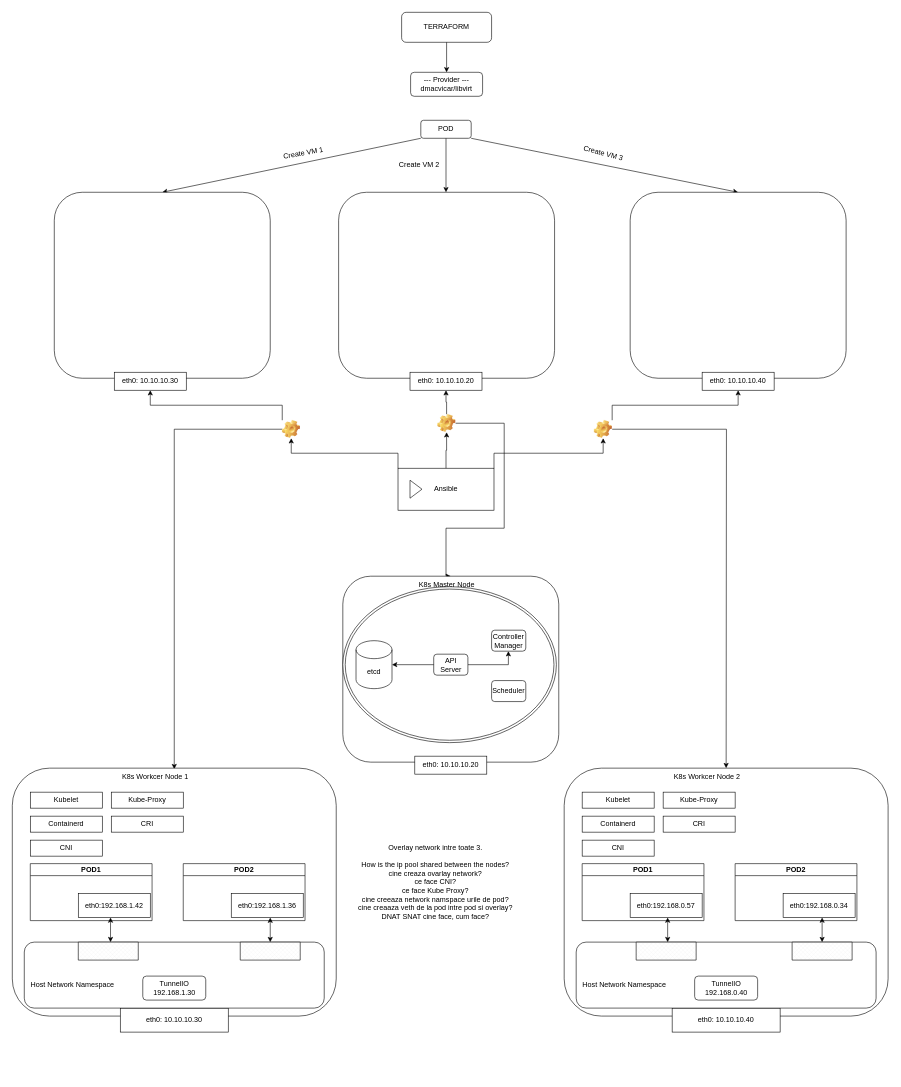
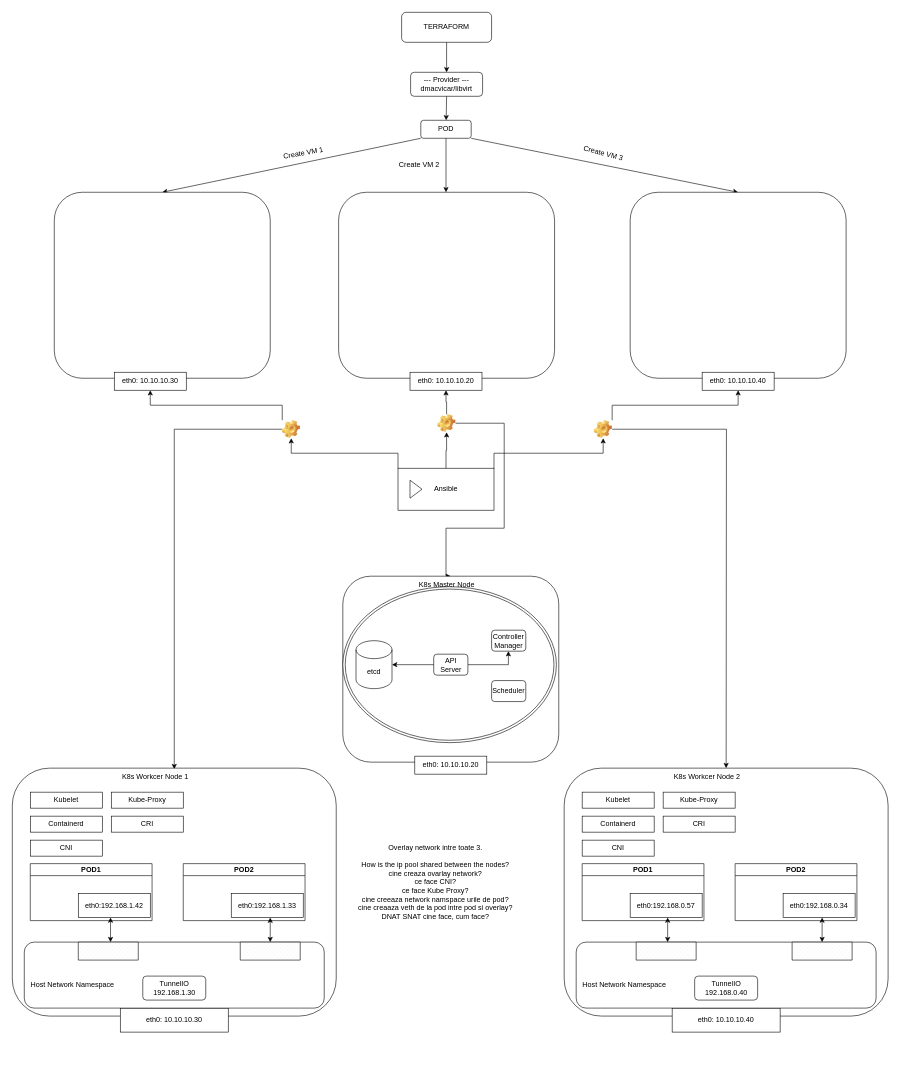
edge "--- Provider ---dmacvicar/libvirt" -> "POD": added
node "eth0:192.168.1.36": label "eth0:192.168.1.36" -> "eth0:192.168.1.33"
